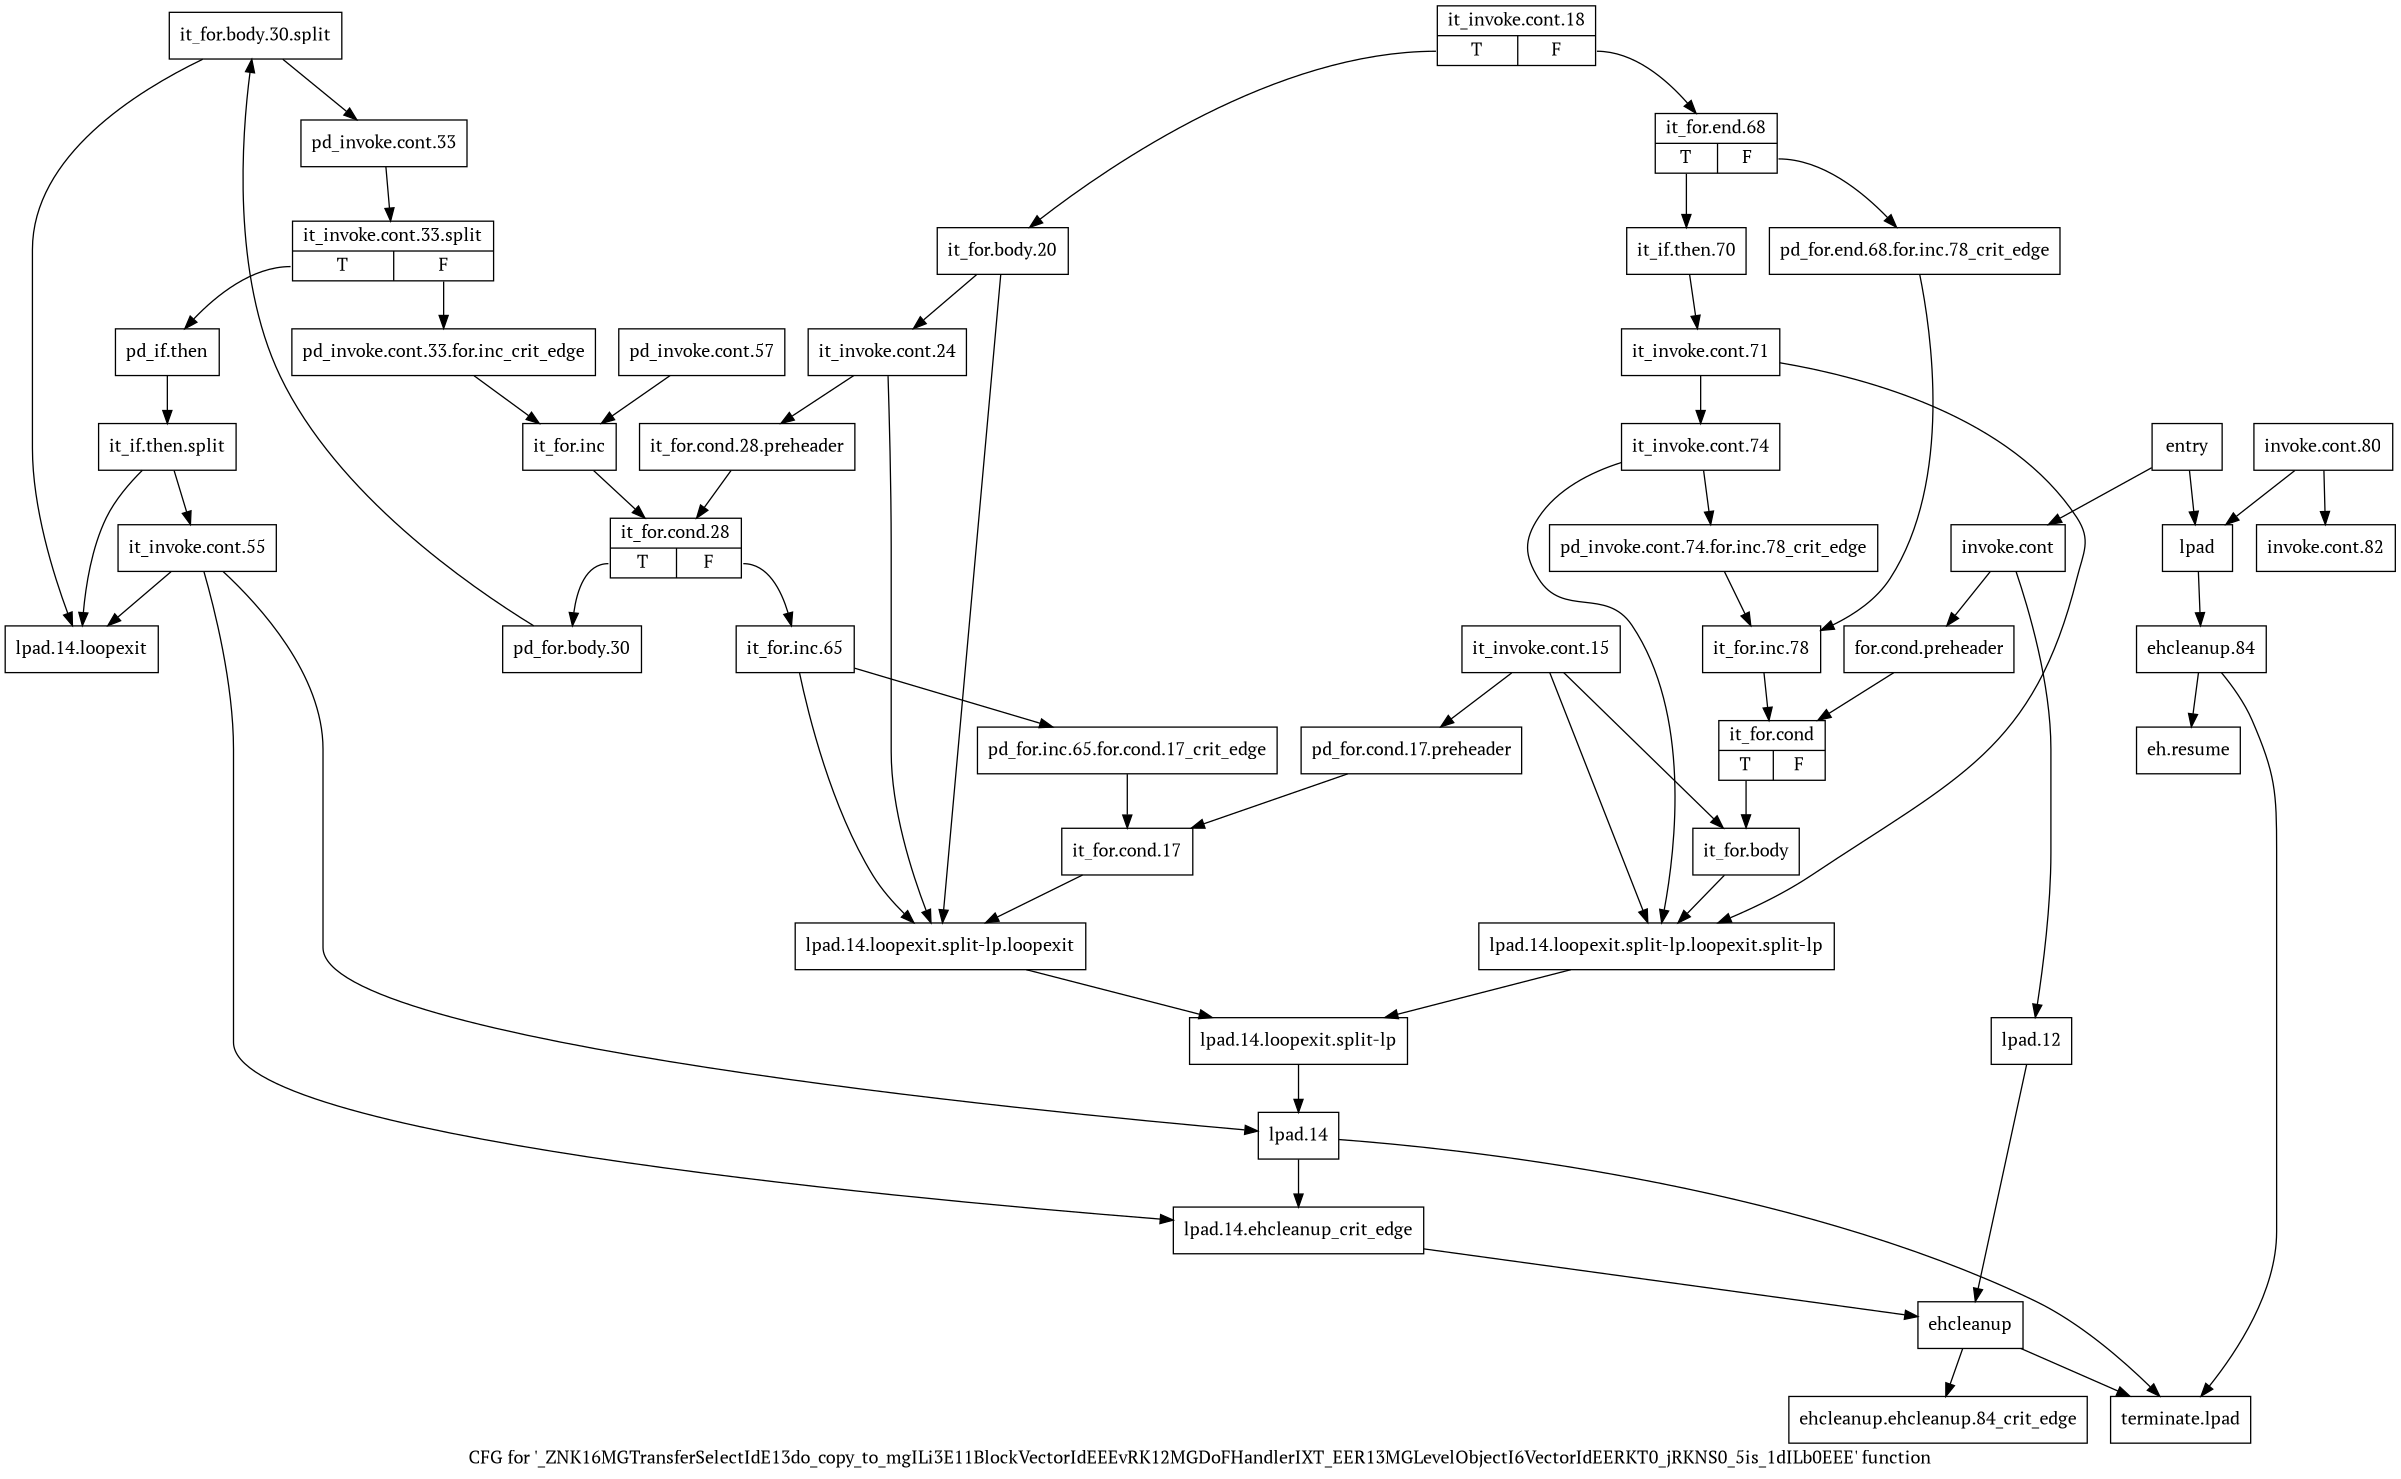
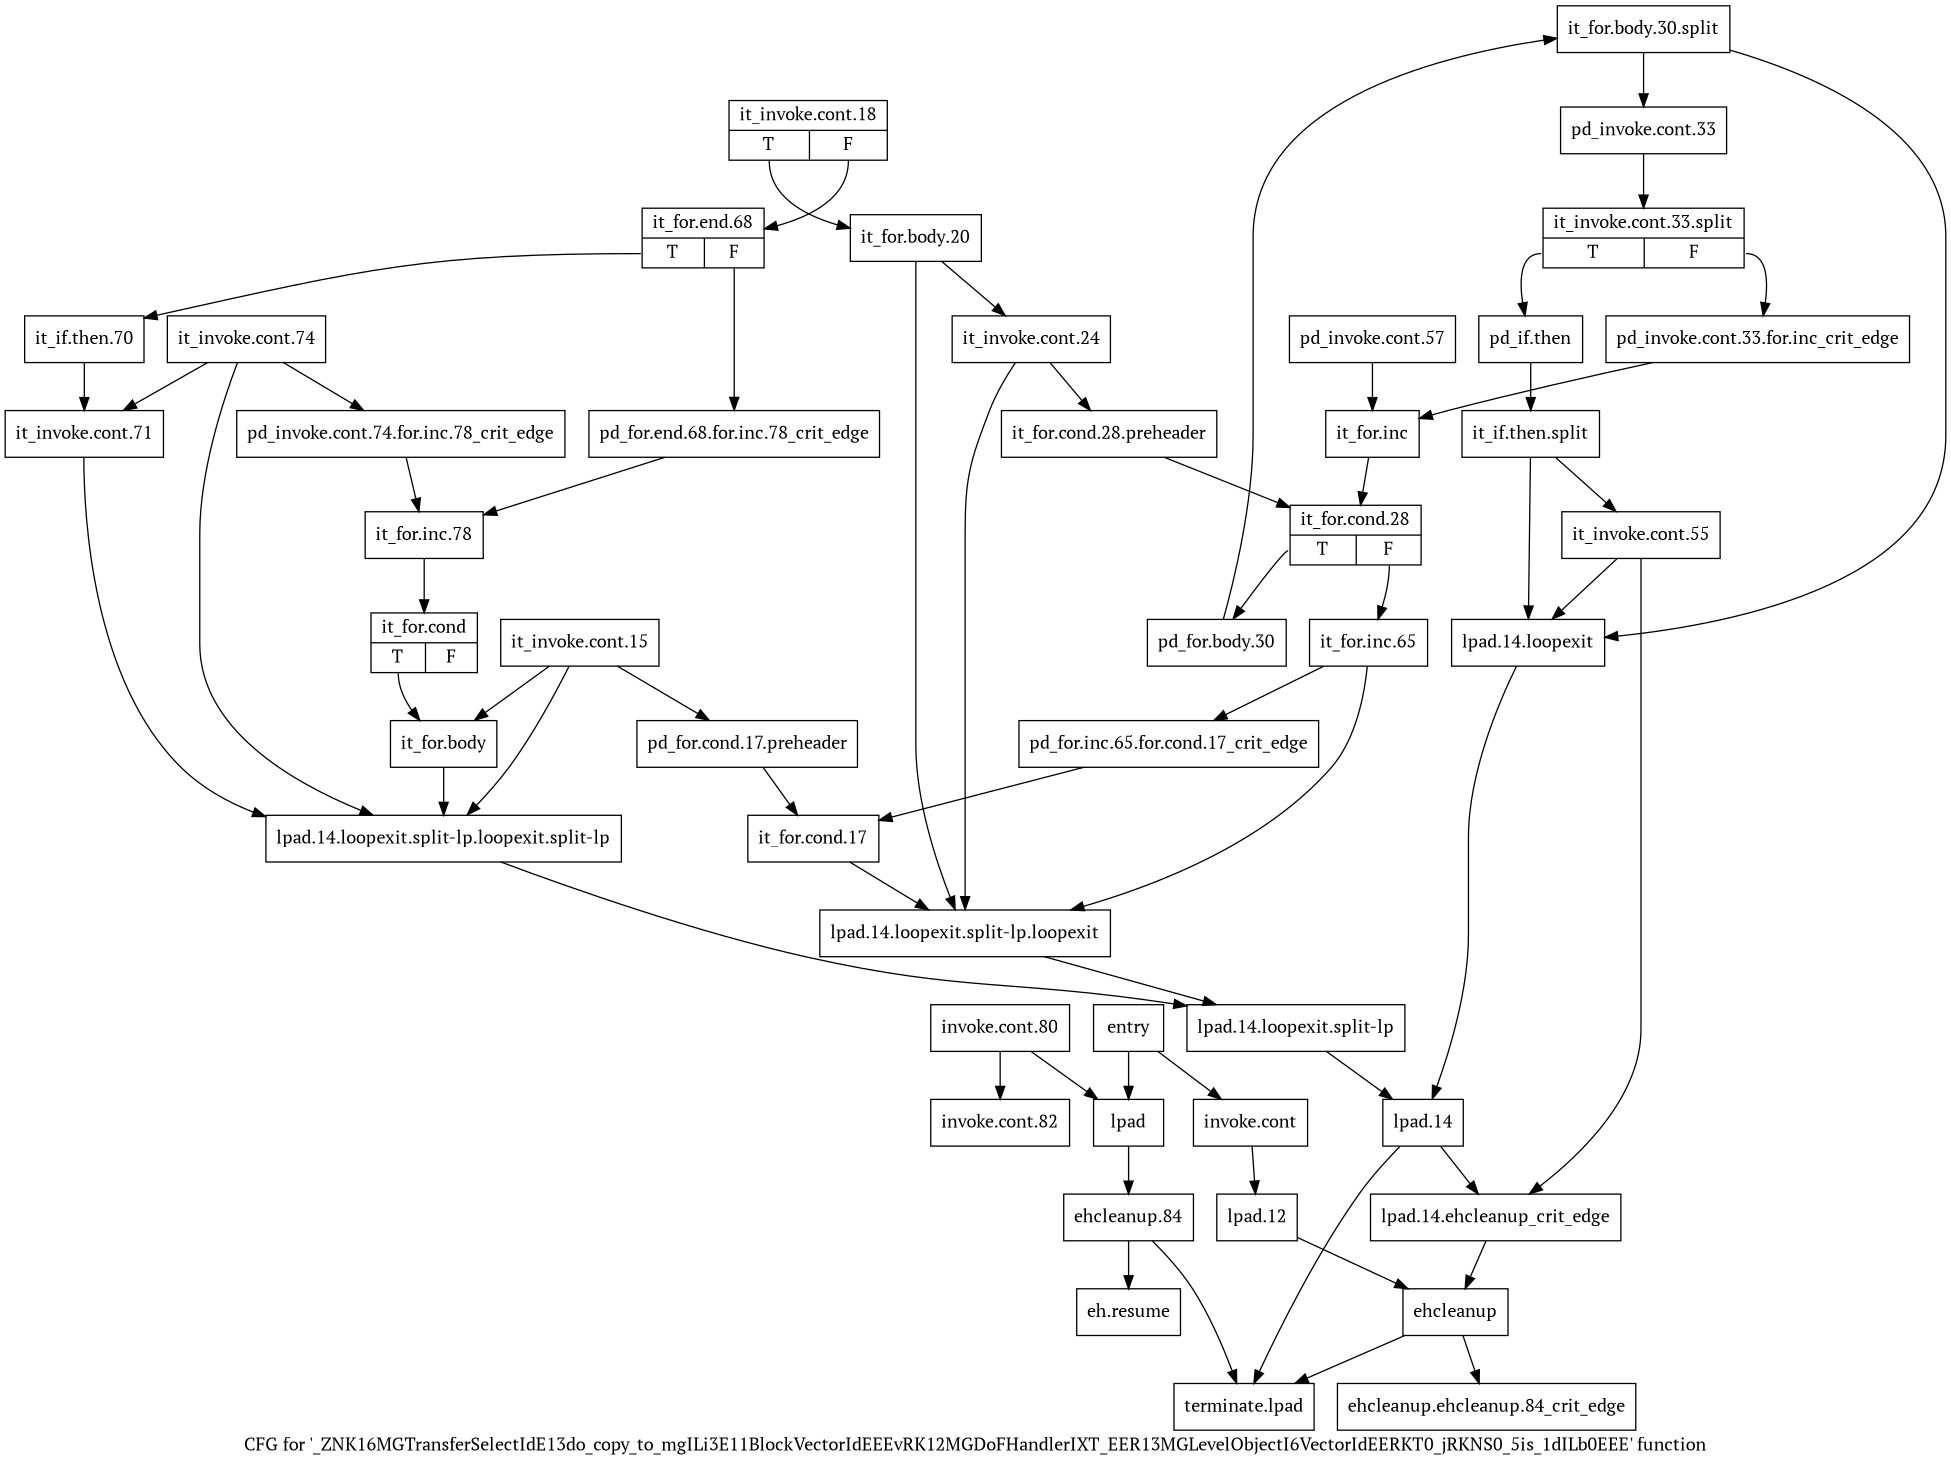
edge "it_invoke.cont.71" -> "it_invoke.cont.74": reversed
node "for.cond.preheader": removed
edge "it_invoke.cont.55" -> "lpad.14": now "lpad.14.loopexit" -> "lpad.14"
